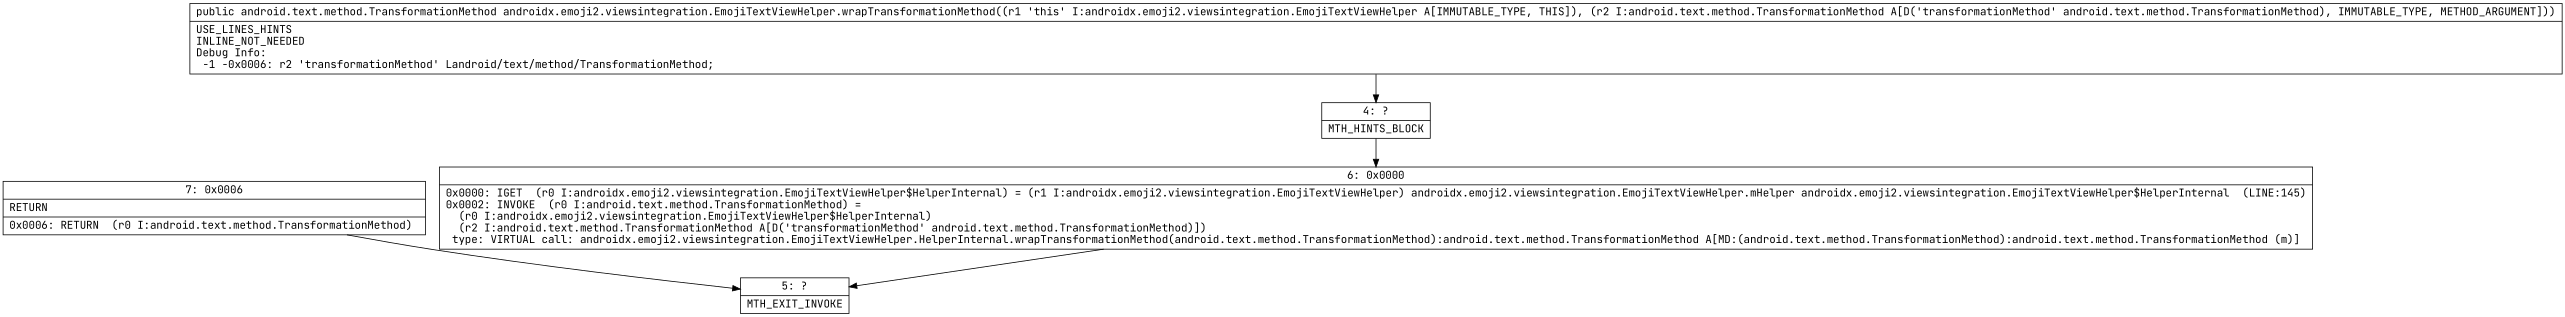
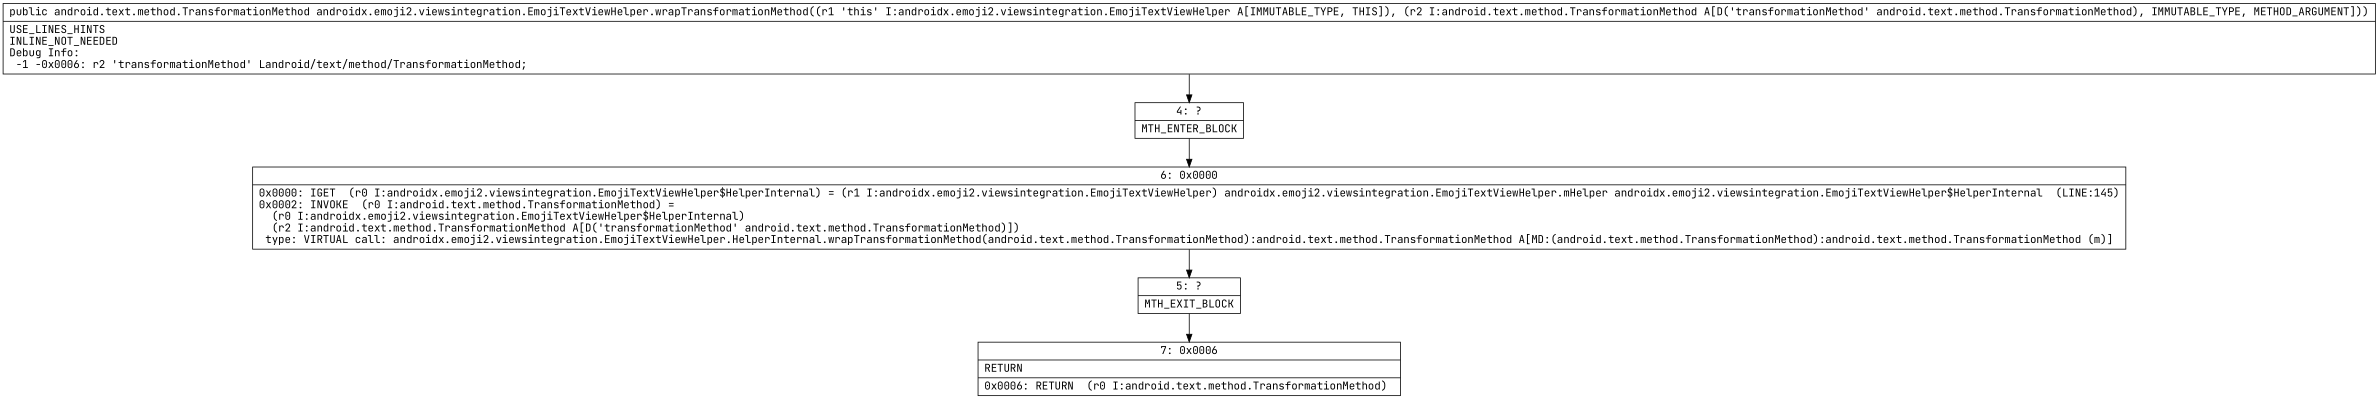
node "4: ?": text "MTH_HINTS_BLOCK" -> "MTH_ENTER_BLOCK"
edge "7: 0x0006" -> "5: ?": reversed
node "5: ?": text "MTH_EXIT_INVOKE" -> "MTH_EXIT_BLOCK"
